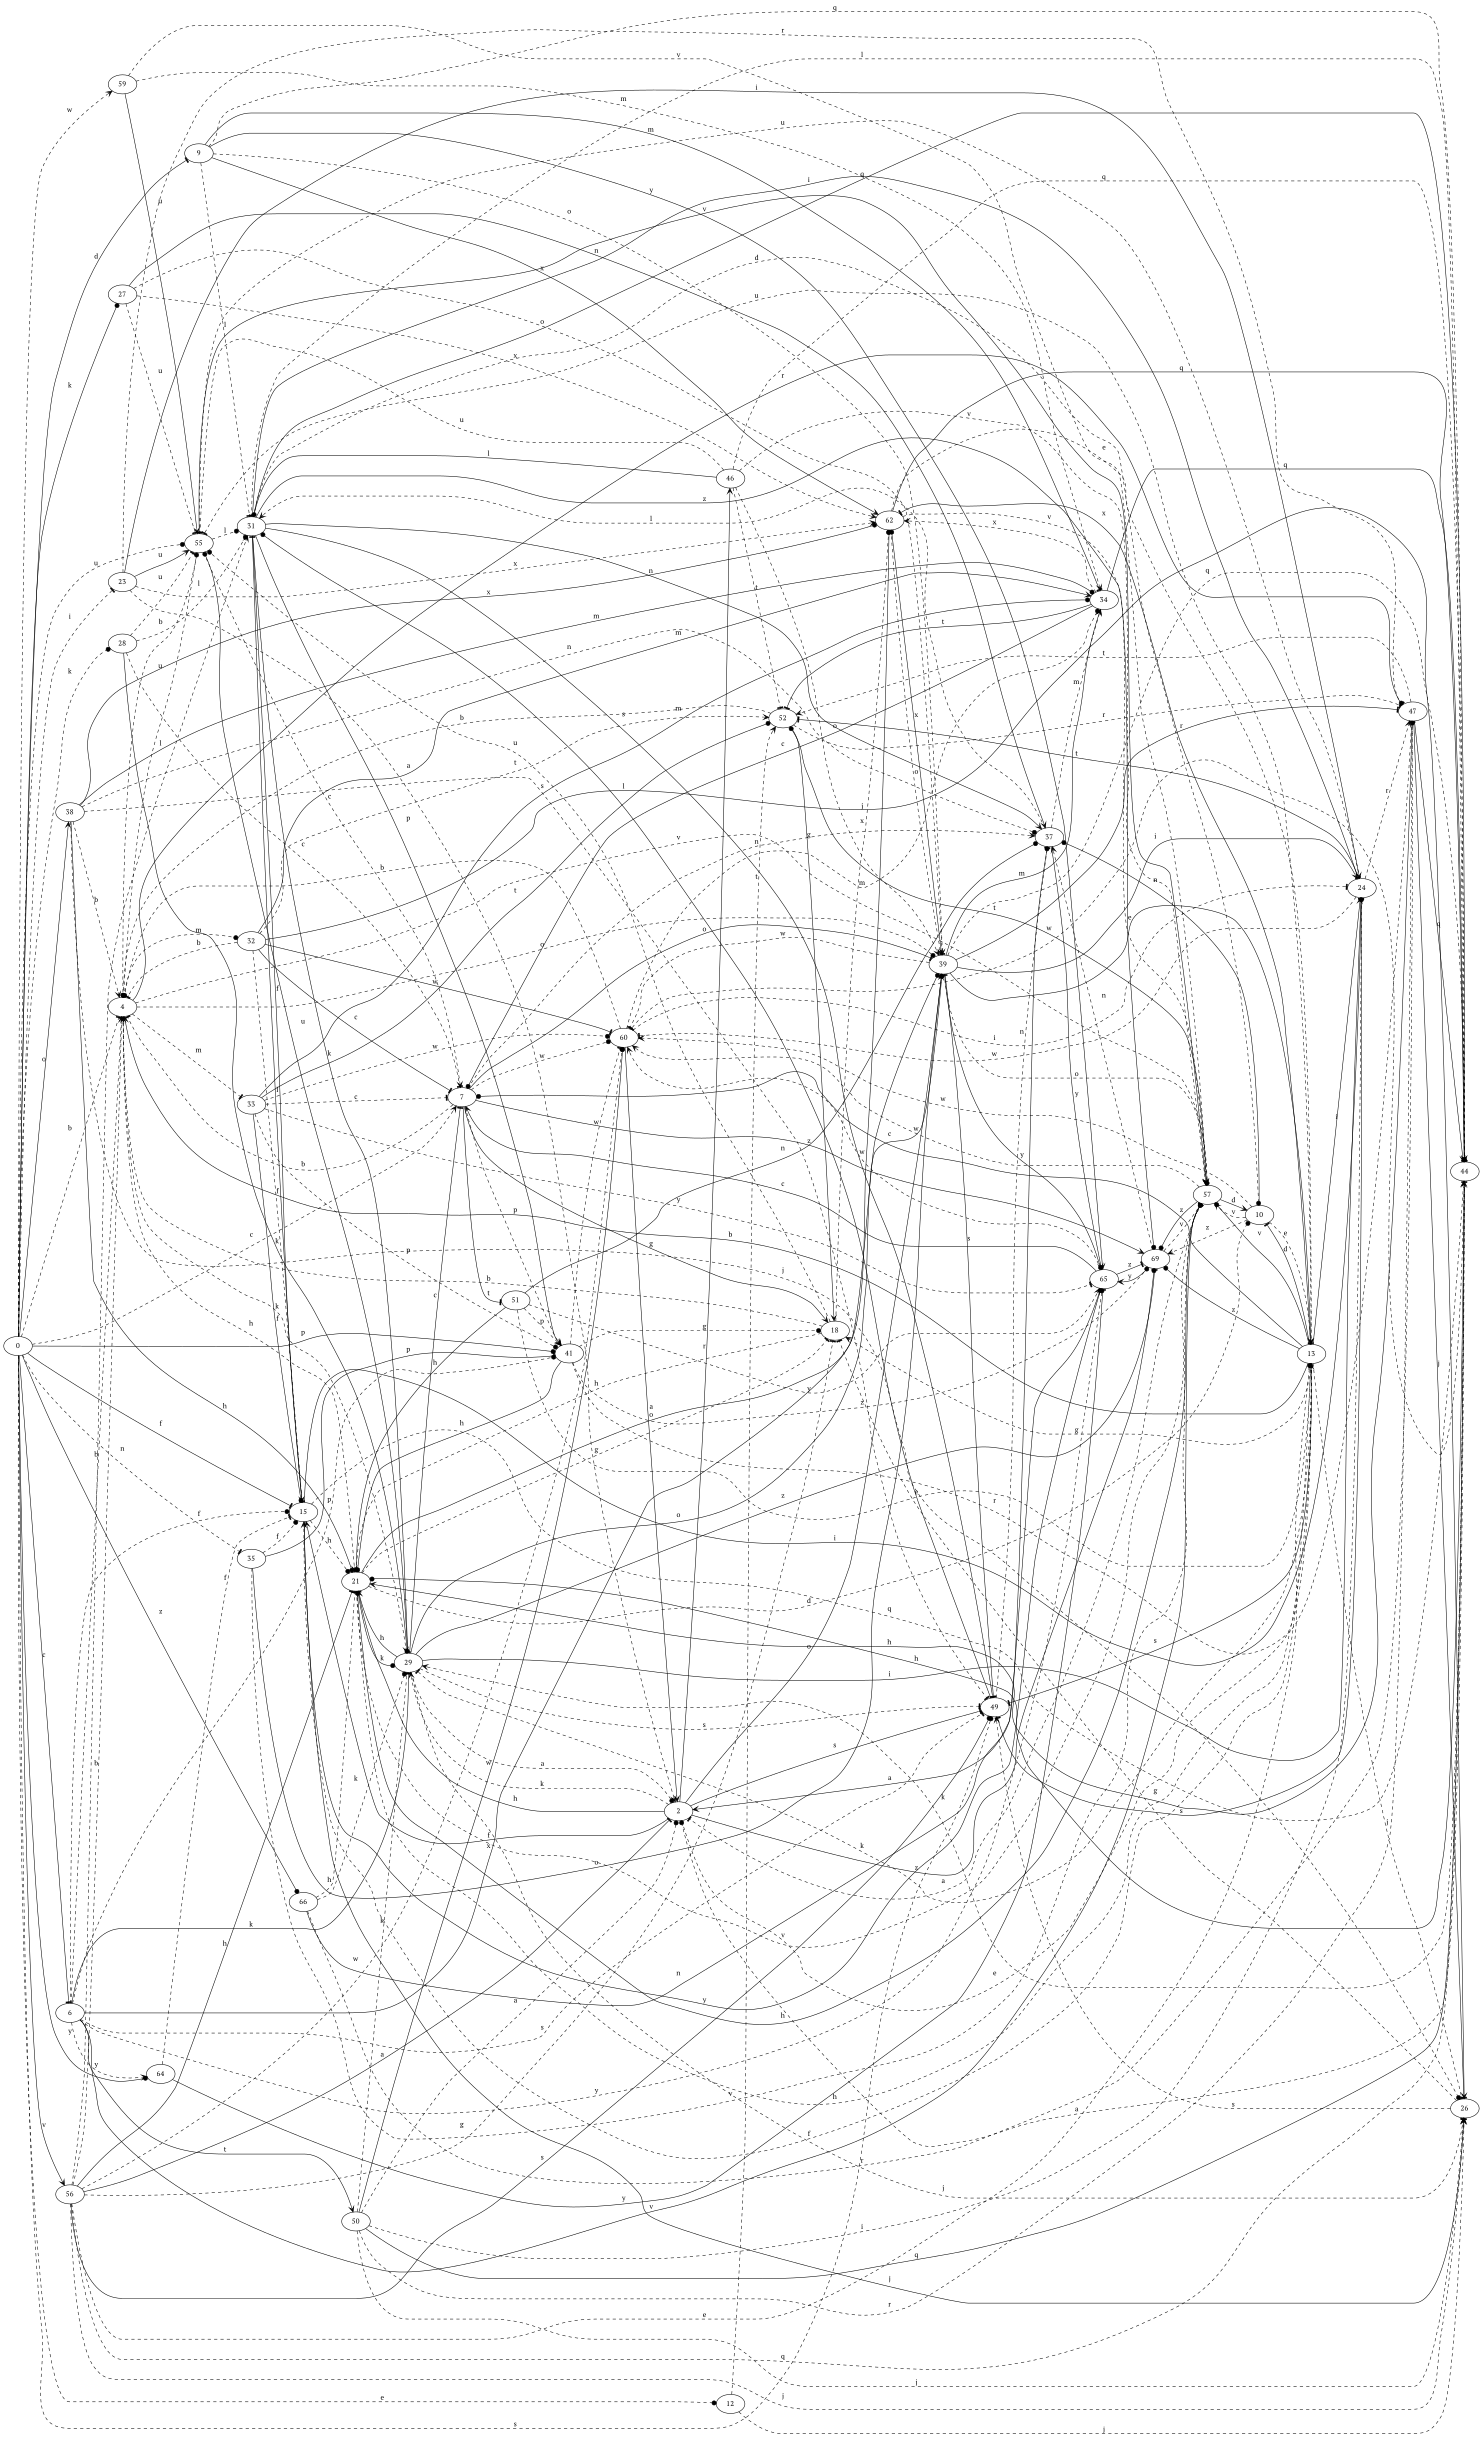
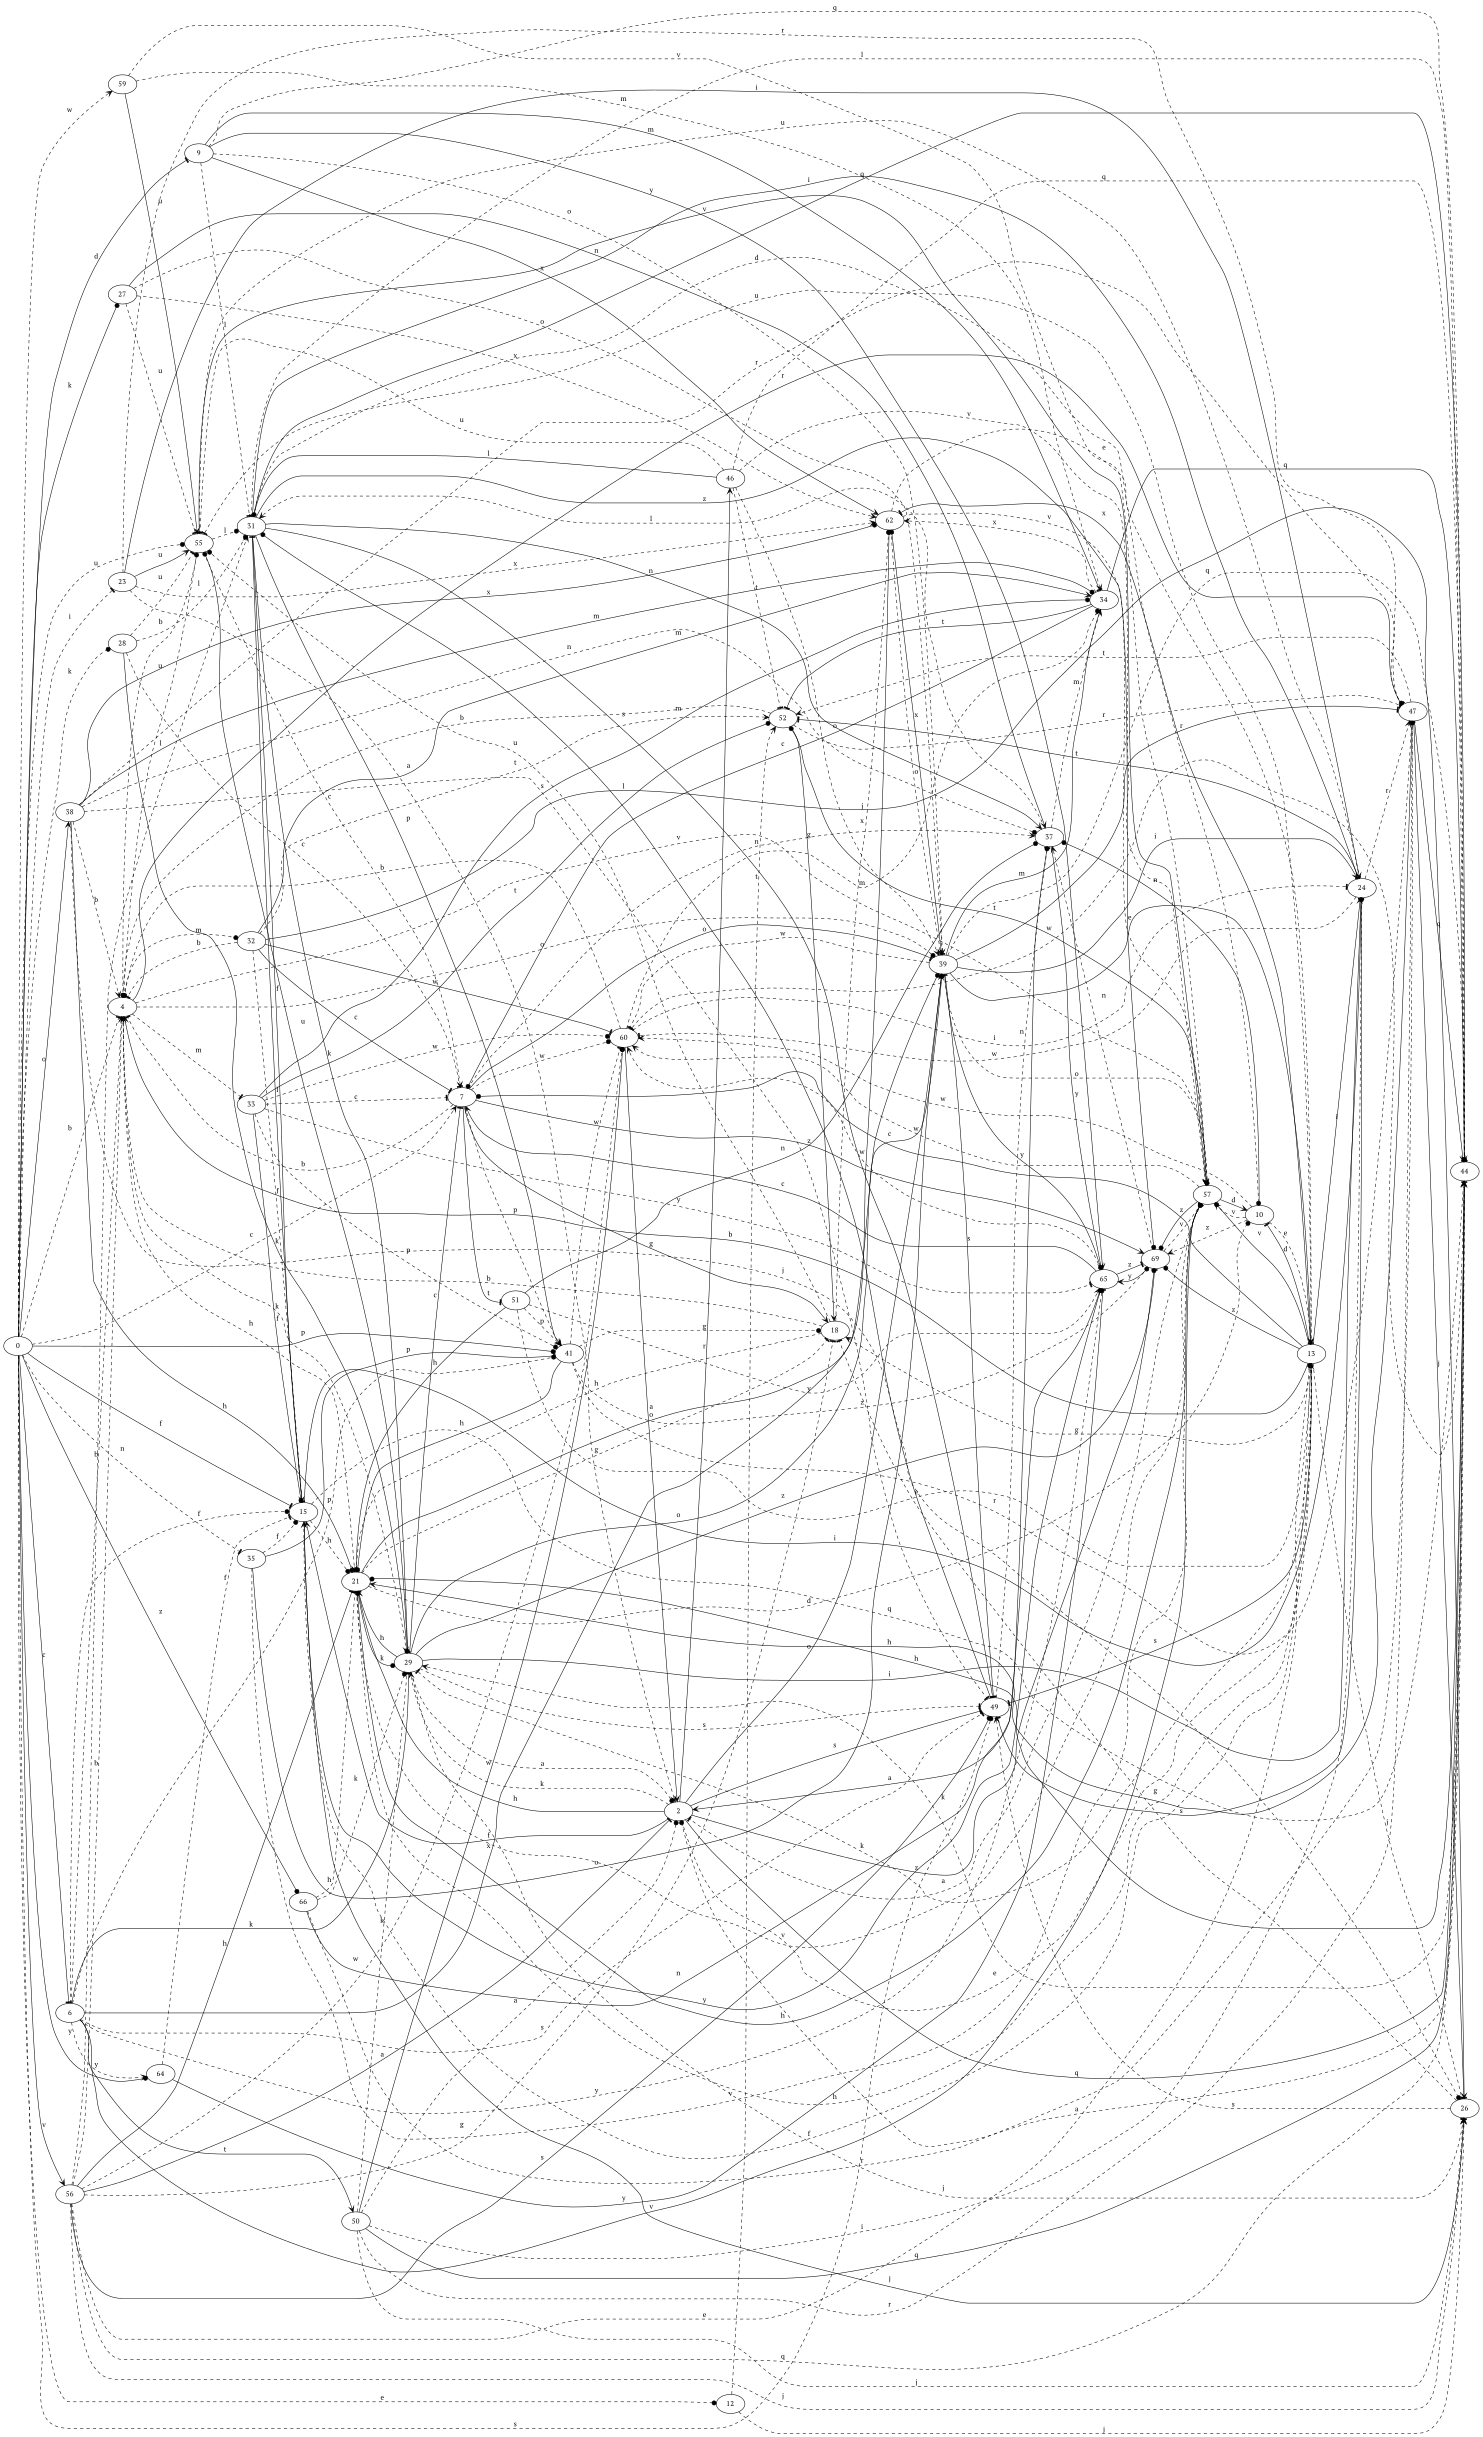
edge "38" -> "47": added, label "r"
edge "62" -> "44": now "2" -> "44"
